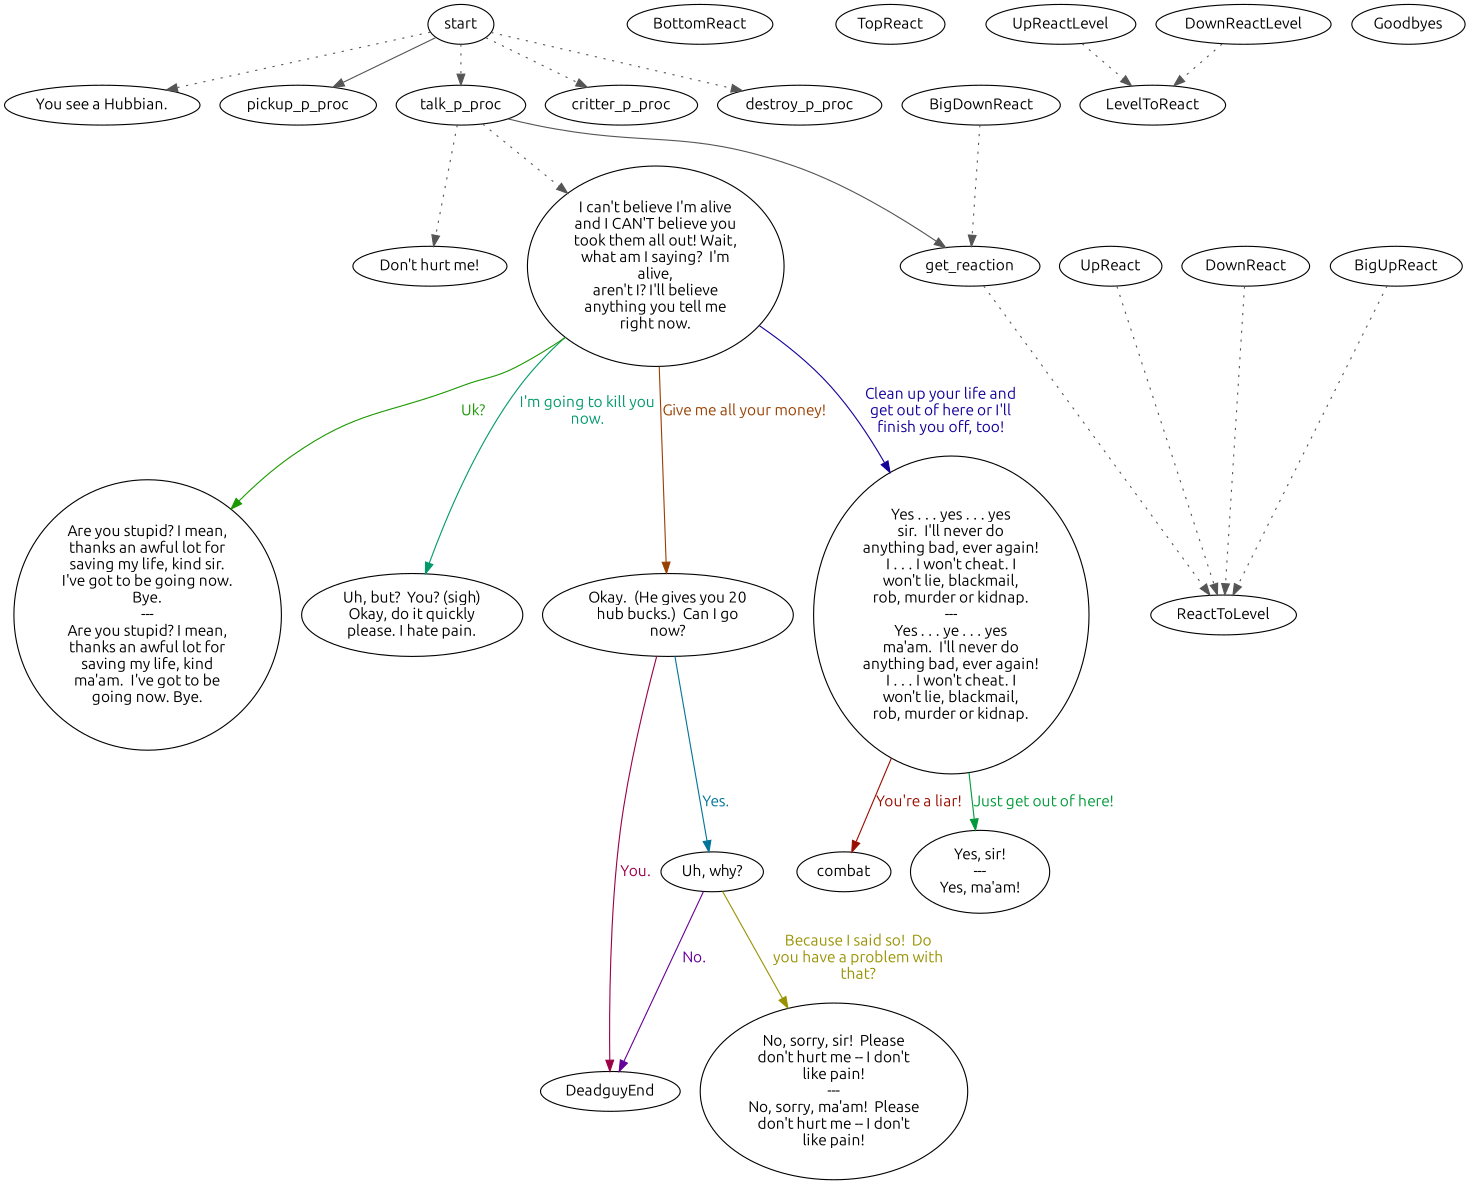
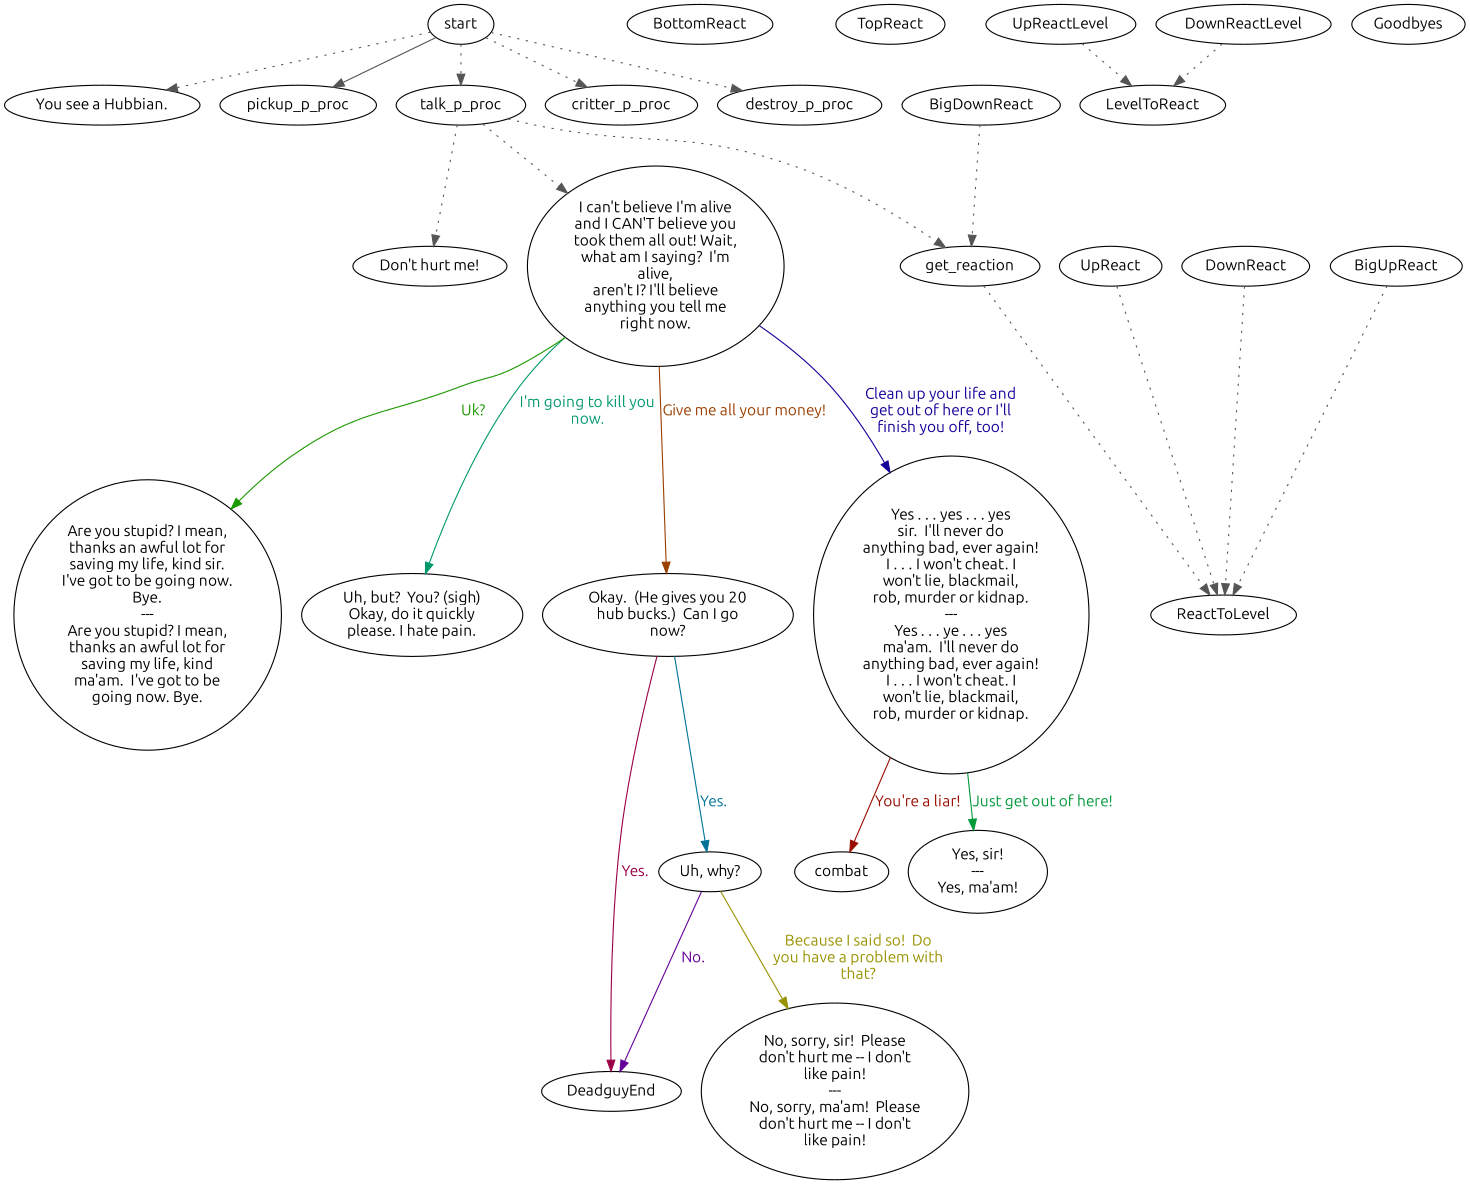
edge "talk_p_proc" -> "get_reaction": style solid -> dotted
edge "Okay.  (He gives you 20 hub bucks.)  Can I go now?" -> "DeadguyEnd": label "You." -> "Yes."
